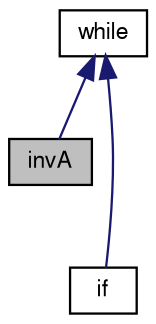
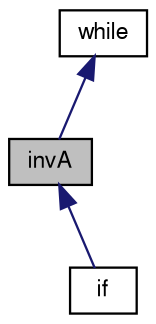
edge "if" -> "while": now "if" -> "invA"
